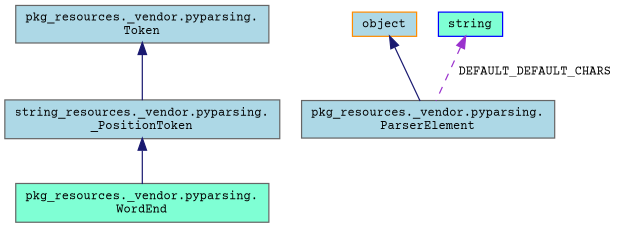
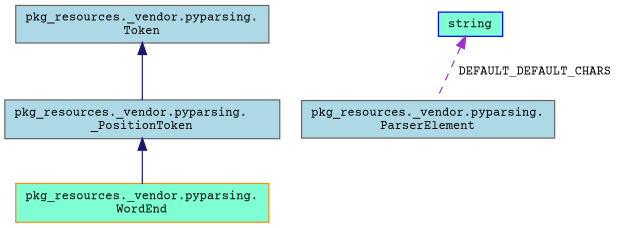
node "object": removed
node "string_resources._vendor.pyparsing. _PositionToken": label "string_resources._vendor.pyparsing. _PositionToken" -> "pkg_resources._vendor.pyparsing. _PositionToken"
node "pkg_resources._vendor.pyparsing. WordEnd": color gray40 -> darkorange
